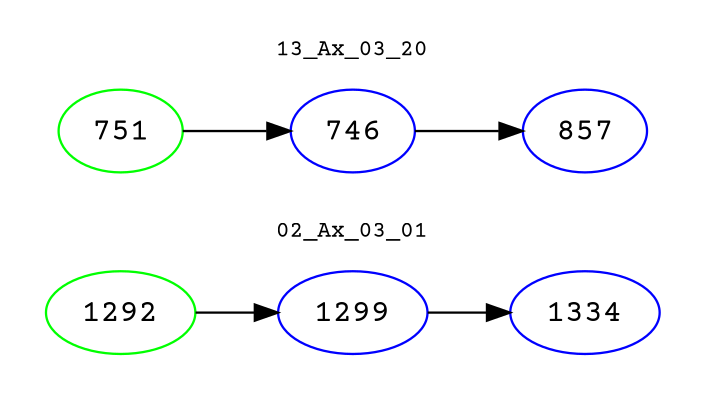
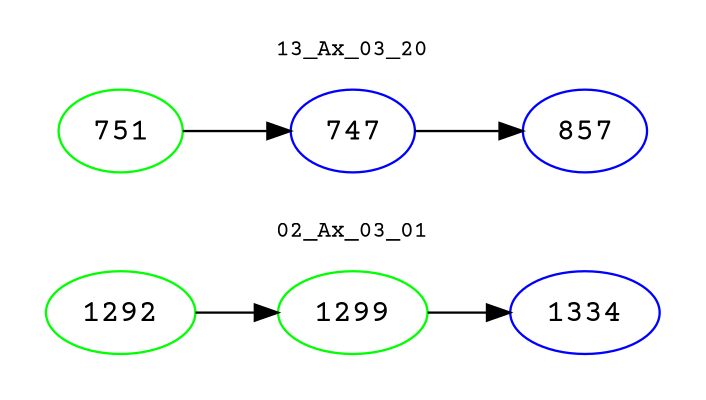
node "746": label "746" -> "747"
node "1299": color blue -> green
